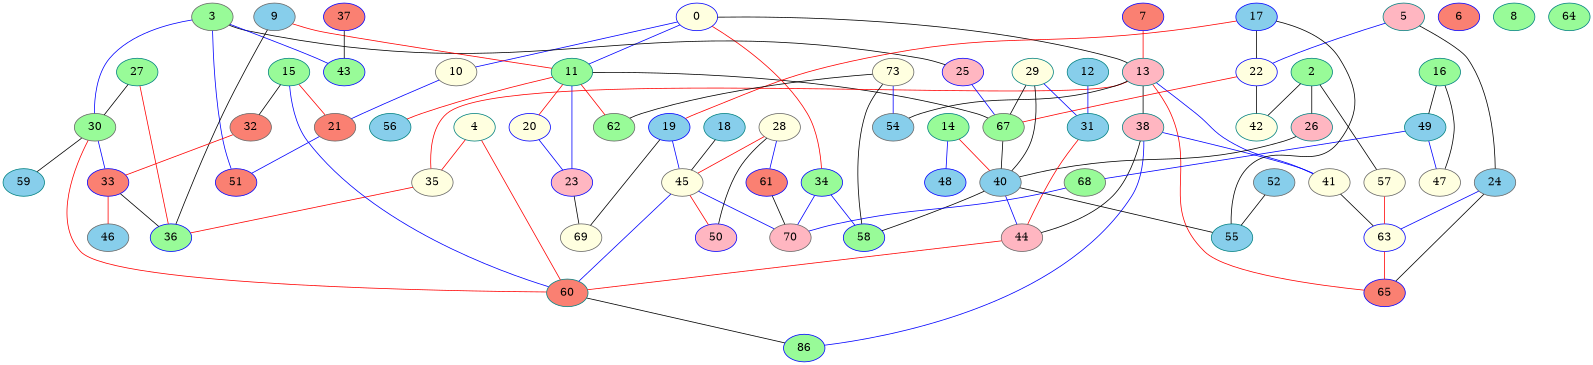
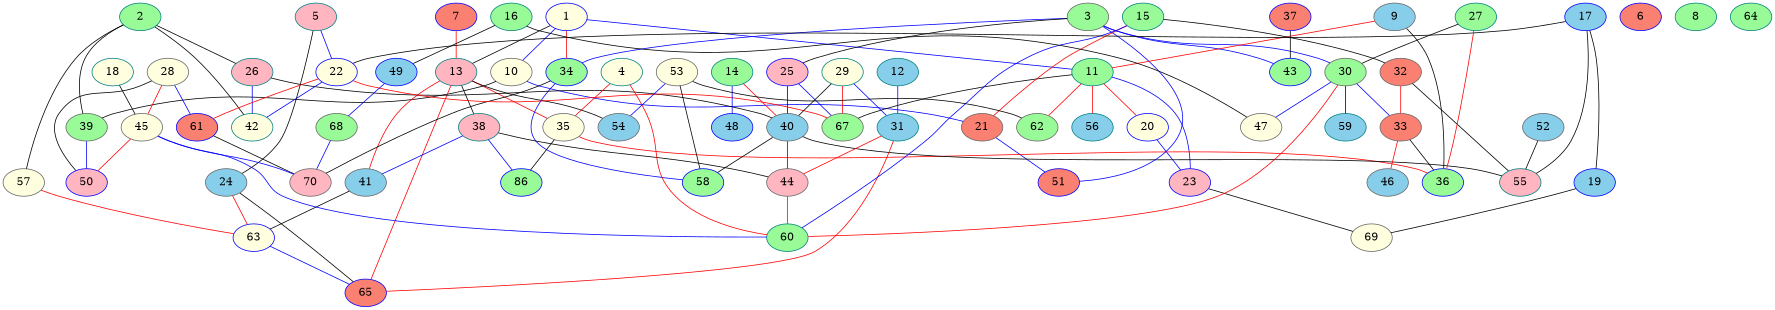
node "0": label "0" -> "1"
edge "3" -- "34": added
edge "17" -- "19": color red -> black
node "73": label "73" -> "53"
edge "22" -- "61": added
edge "26" -- "42": added
edge "22" -- "42": color black -> blue
edge "29" -- "67": color black -> red
node "39": added
node "18": fillcolor skyblue -> lightyellow
node "49": color teal -> blue
edge "32" -- "55": added
edge "13" -- "41": color blue -> red
edge "19" -- "45": removed
edge "67" -- "40": now "25" -- "40"
edge "49" -- "47": now "30" -- "47"
node "33": color blue -> gray40
node "41": fillcolor lightyellow -> skyblue
edge "34" -- "70": color blue -> black
edge "24" -- "63": color blue -> red
node "55": fillcolor skyblue -> lightpink
edge "63" -- "65": color red -> blue
edge "31" -- "65": added
node "60": fillcolor salmon -> palegreen
edge "60" -- "86": now "35" -- "86"
